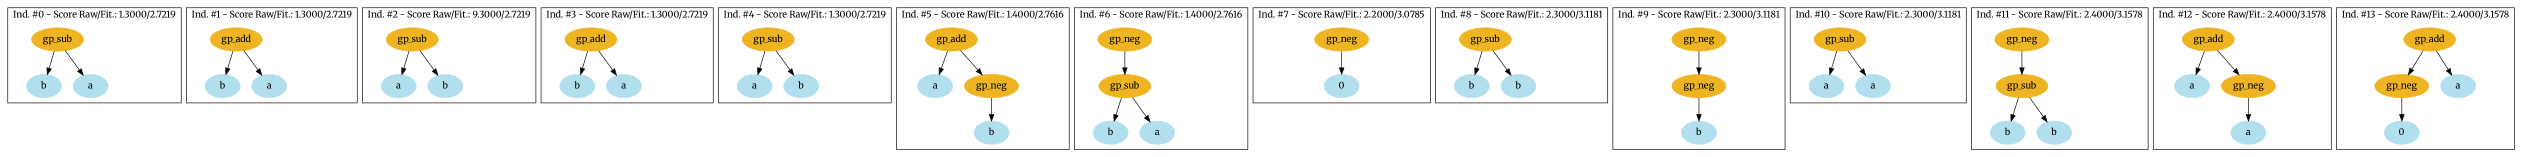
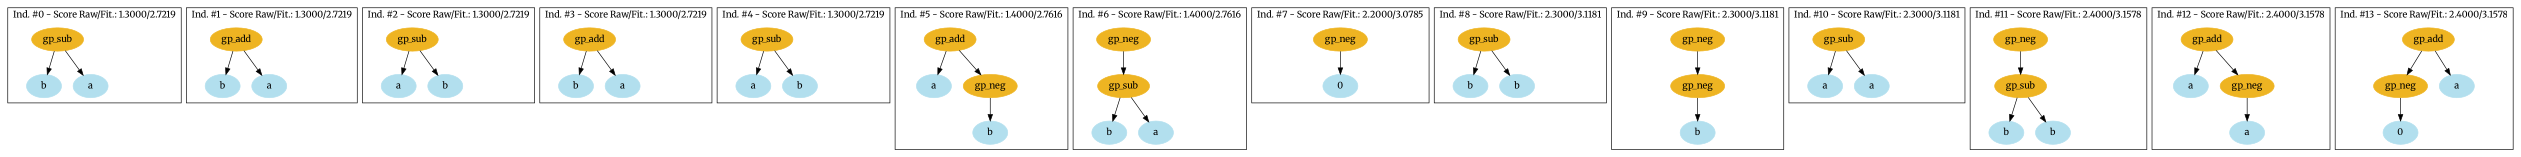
cluster "Ind. #2 - Score Raw/Fit.: 9.3000/2.7219": label "Ind. #2 - Score Raw/Fit.: 9.3000/2.7219" -> "Ind. #2 - Score Raw/Fit.: 1.3000/2.7219"
